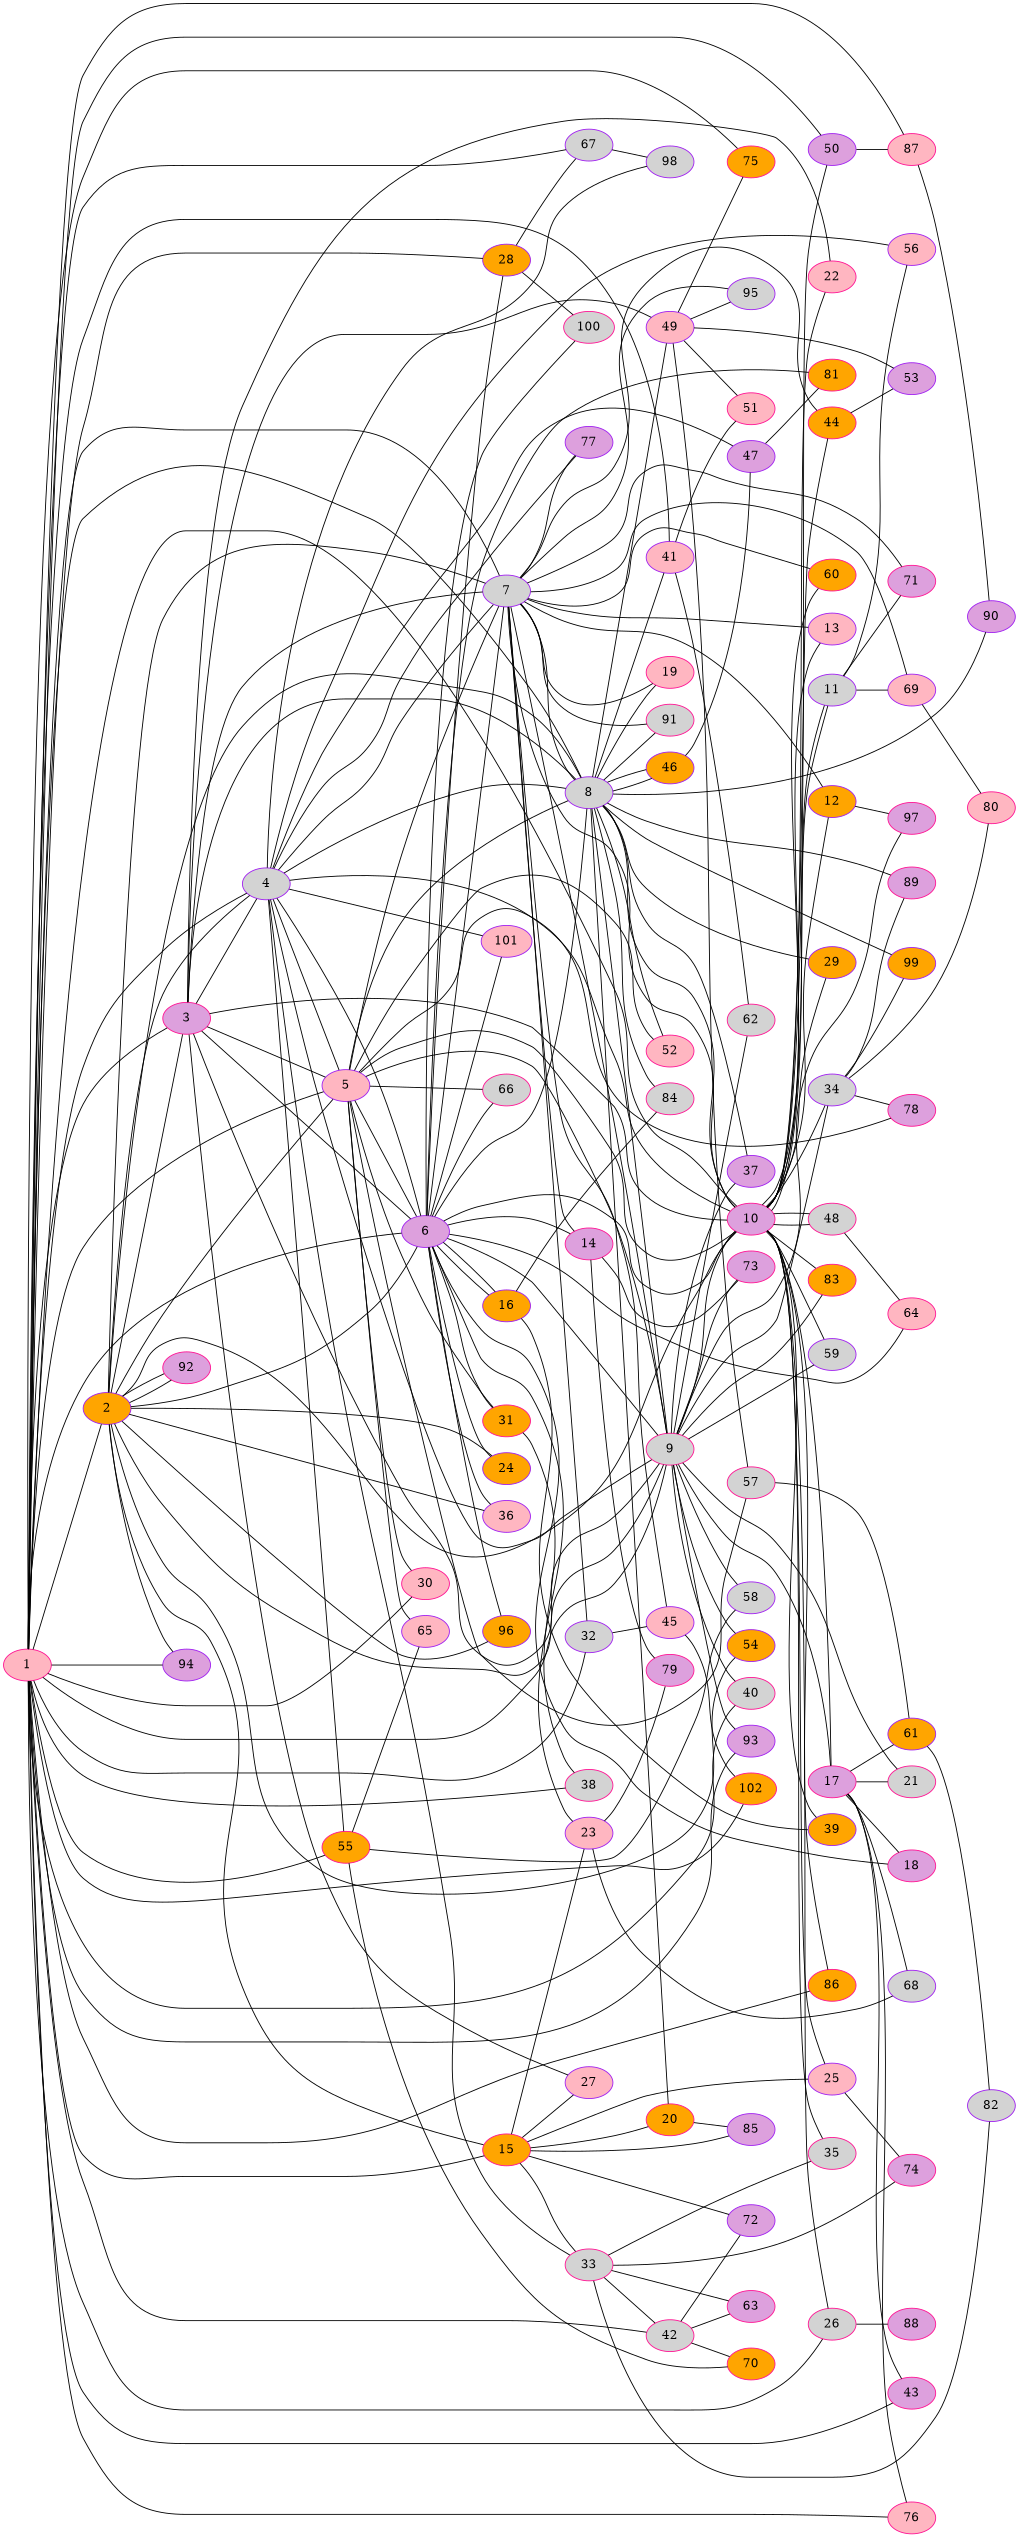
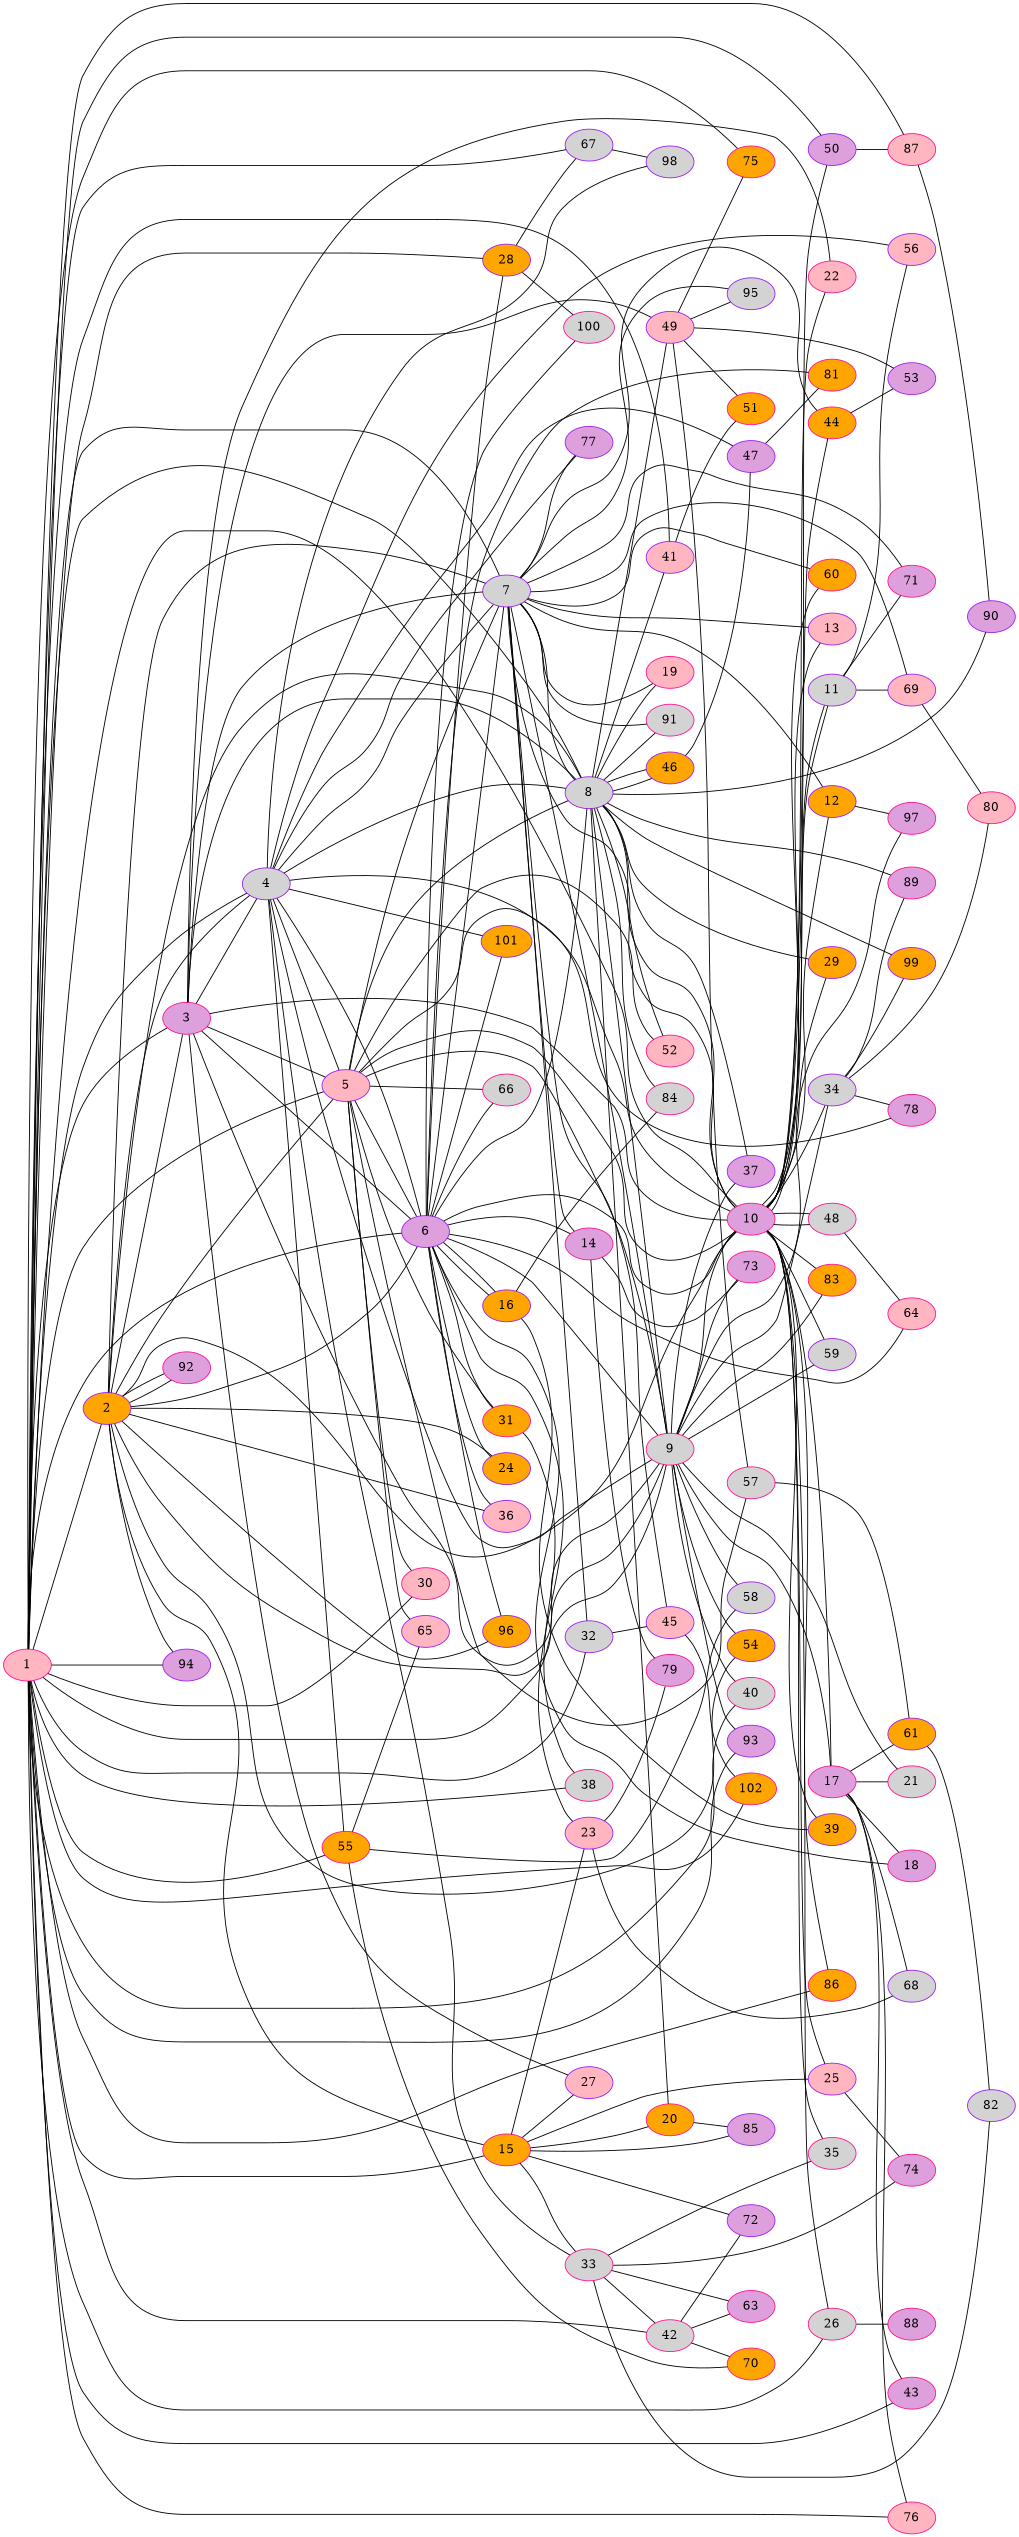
node "51": fillcolor lightpink -> orange
node "101": fillcolor lightpink -> orange
node "62": removed
